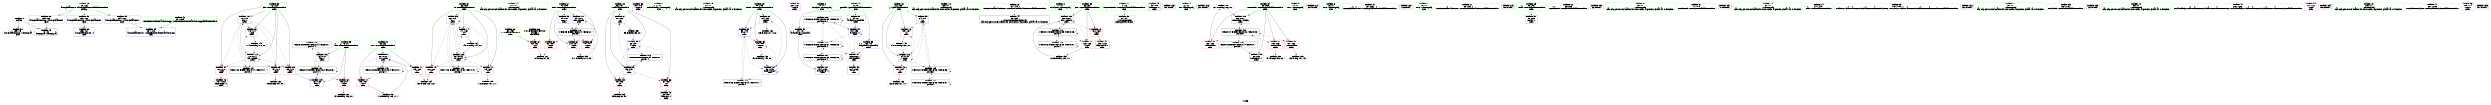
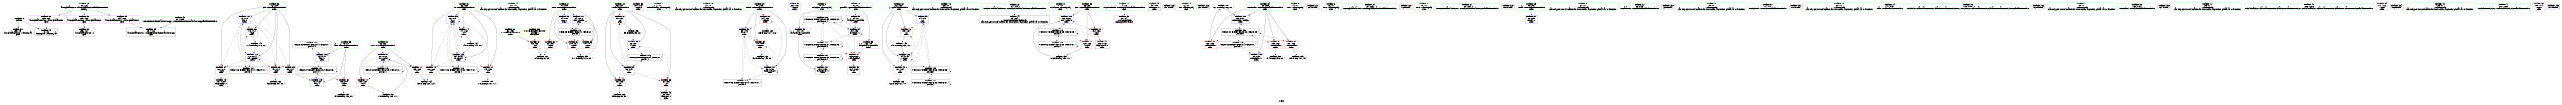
node "NodeID: 8": added
